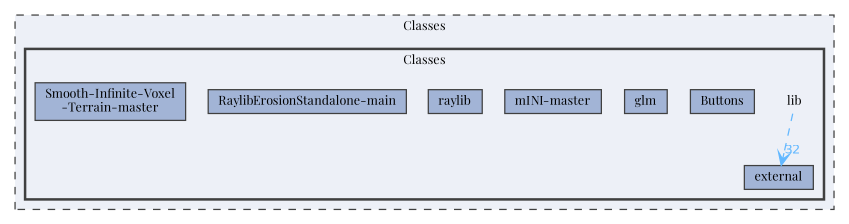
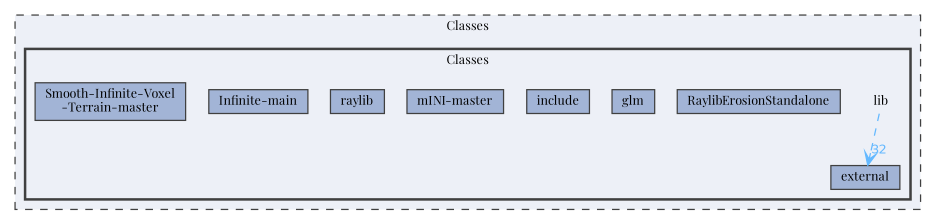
node "RaylibErosionStandalone-main": label "RaylibErosionStandalone-main" -> "Infinite-main"
node "include": added
node "Buttons": label "Buttons" -> "RaylibErosionStandalone"
